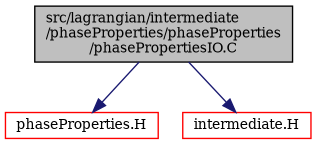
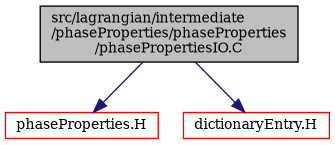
node "intermediate.H": label "intermediate.H" -> "dictionaryEntry.H"
